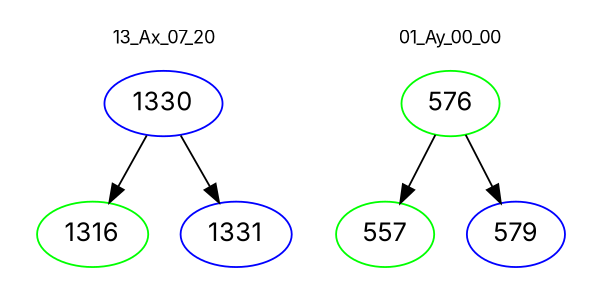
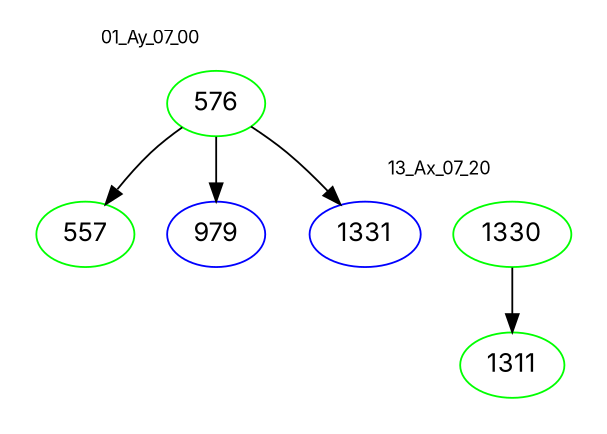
cluster "01_Ay_00_00": label "01_Ay_00_00" -> "01_Ay_07_00"
node "1330": color blue -> green
edge "1330" -> "1331": now "576" -> "1331"
node "1316": label "1316" -> "1311"
node "579": label "579" -> "979"
